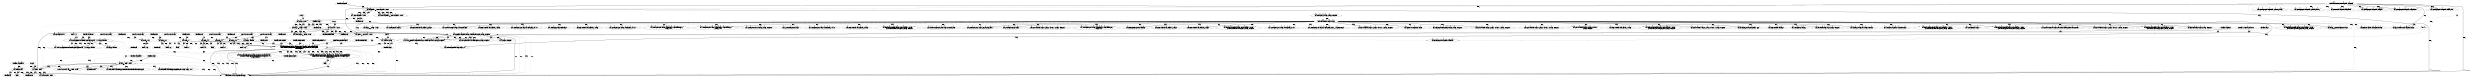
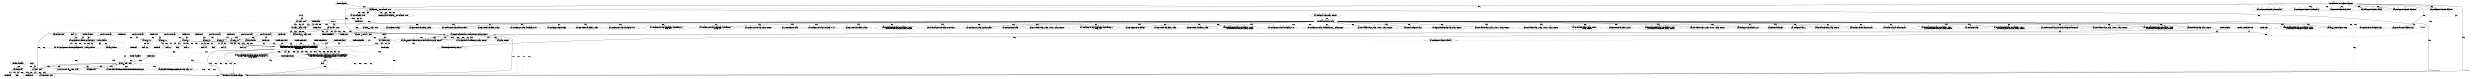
node "(Call,assert(image_info != (const ImageInfo *) NULL))": label "(Call,assert(image_info != (const ImageInfo *) NULL))" -> "(SetImageGray,assert(image_info != (const ImageInfo *) NULL))"
node "(TIFFClientOpen,TIFFMapBlob)": label "(TIFFClientOpen,TIFFMapBlob)" -> "(Identifier,TIFFMapBlob)"
